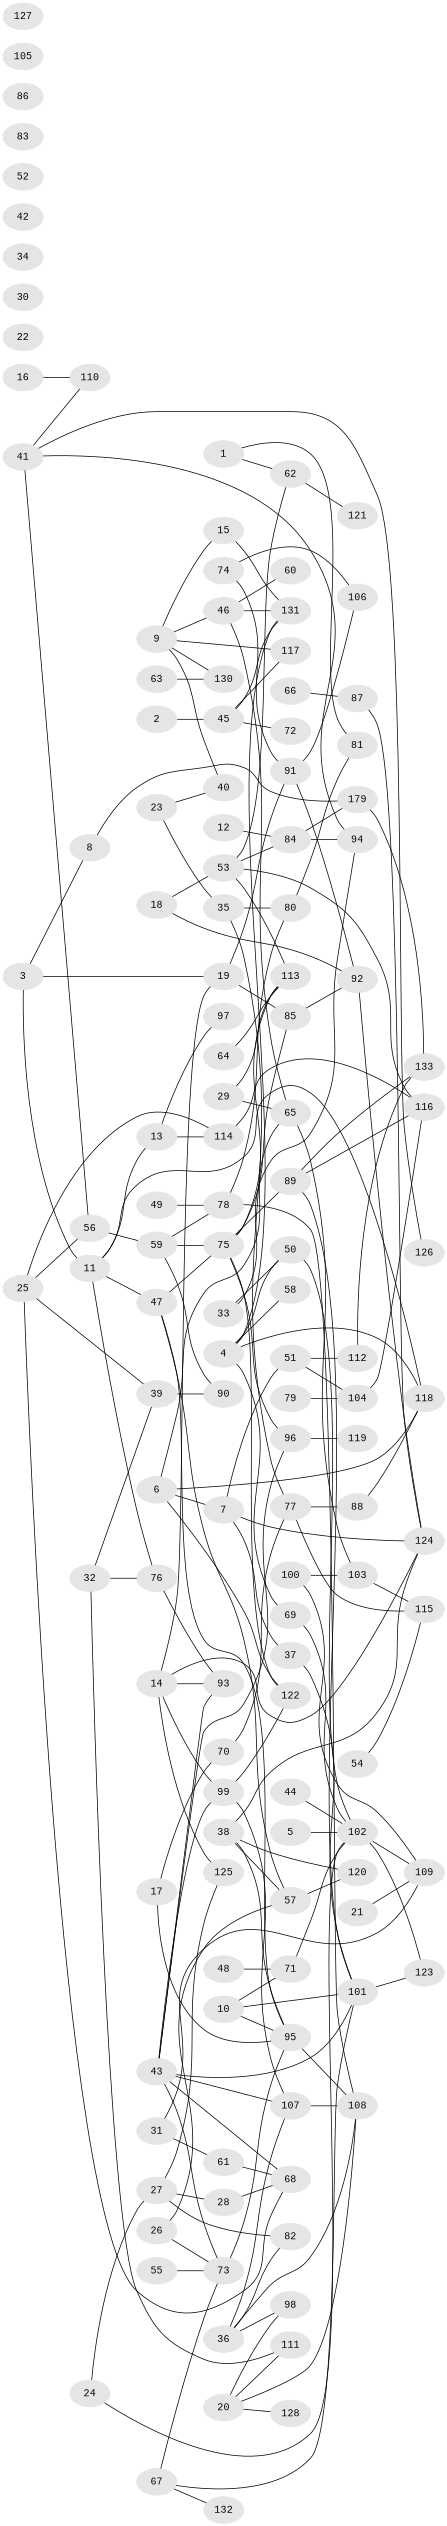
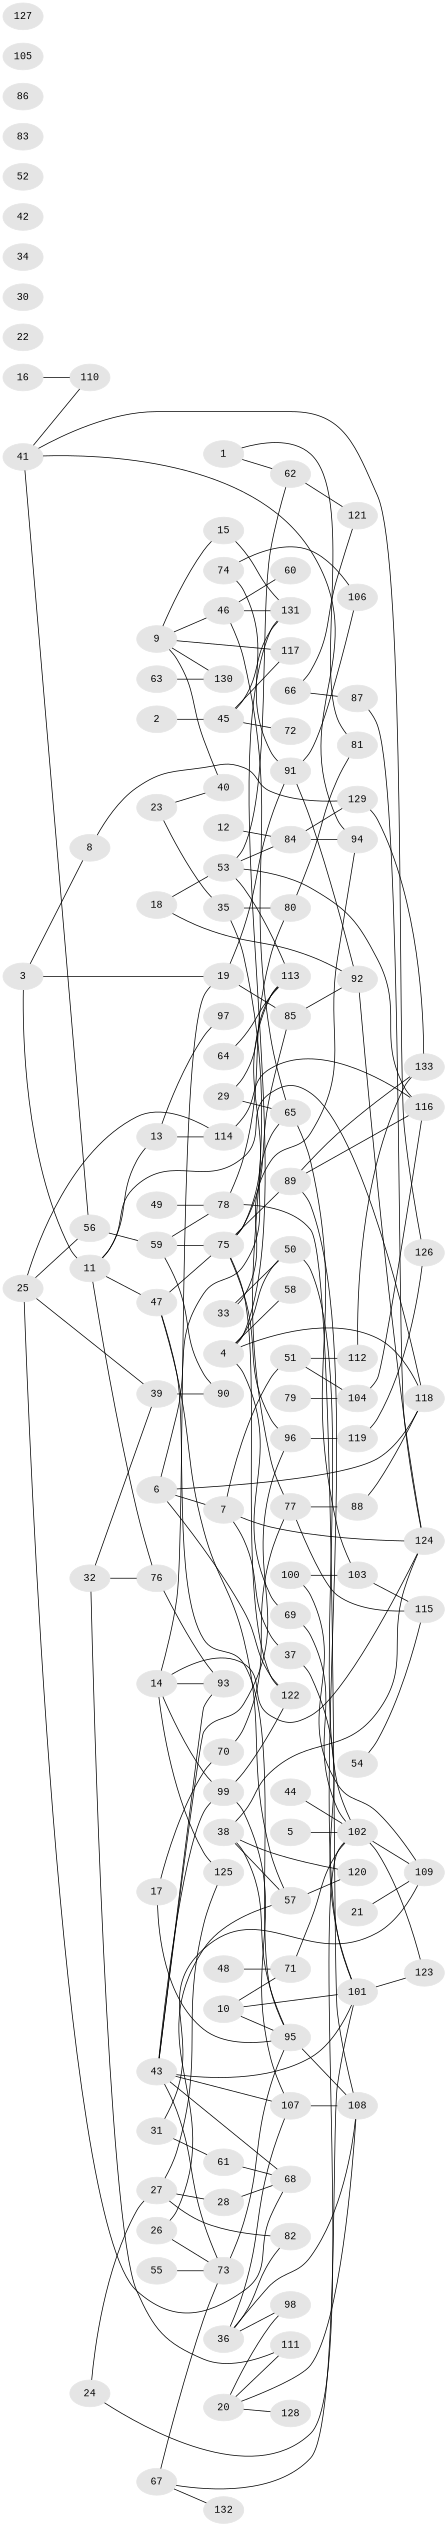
edge "121" -- "66": added
node "179": label "179" -> "129"
edge "126" -- "119": added
